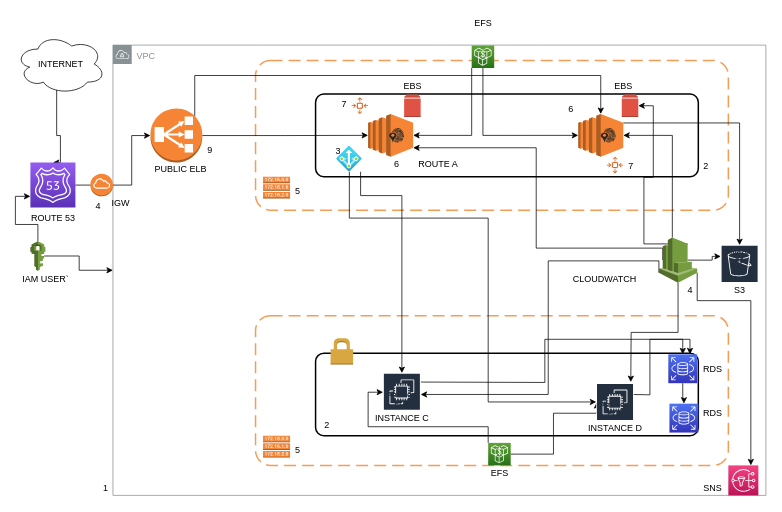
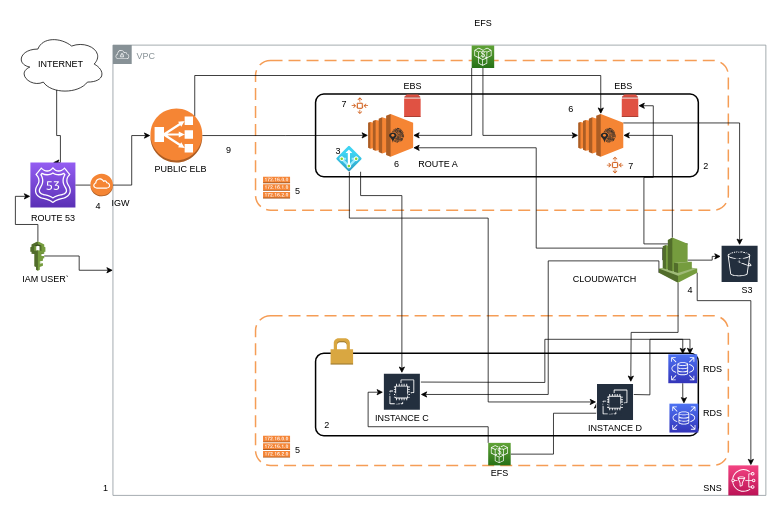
node "9": moved (210, 150) -> (228, 150)
node "S3": moved (739, 290) -> (747, 290)
